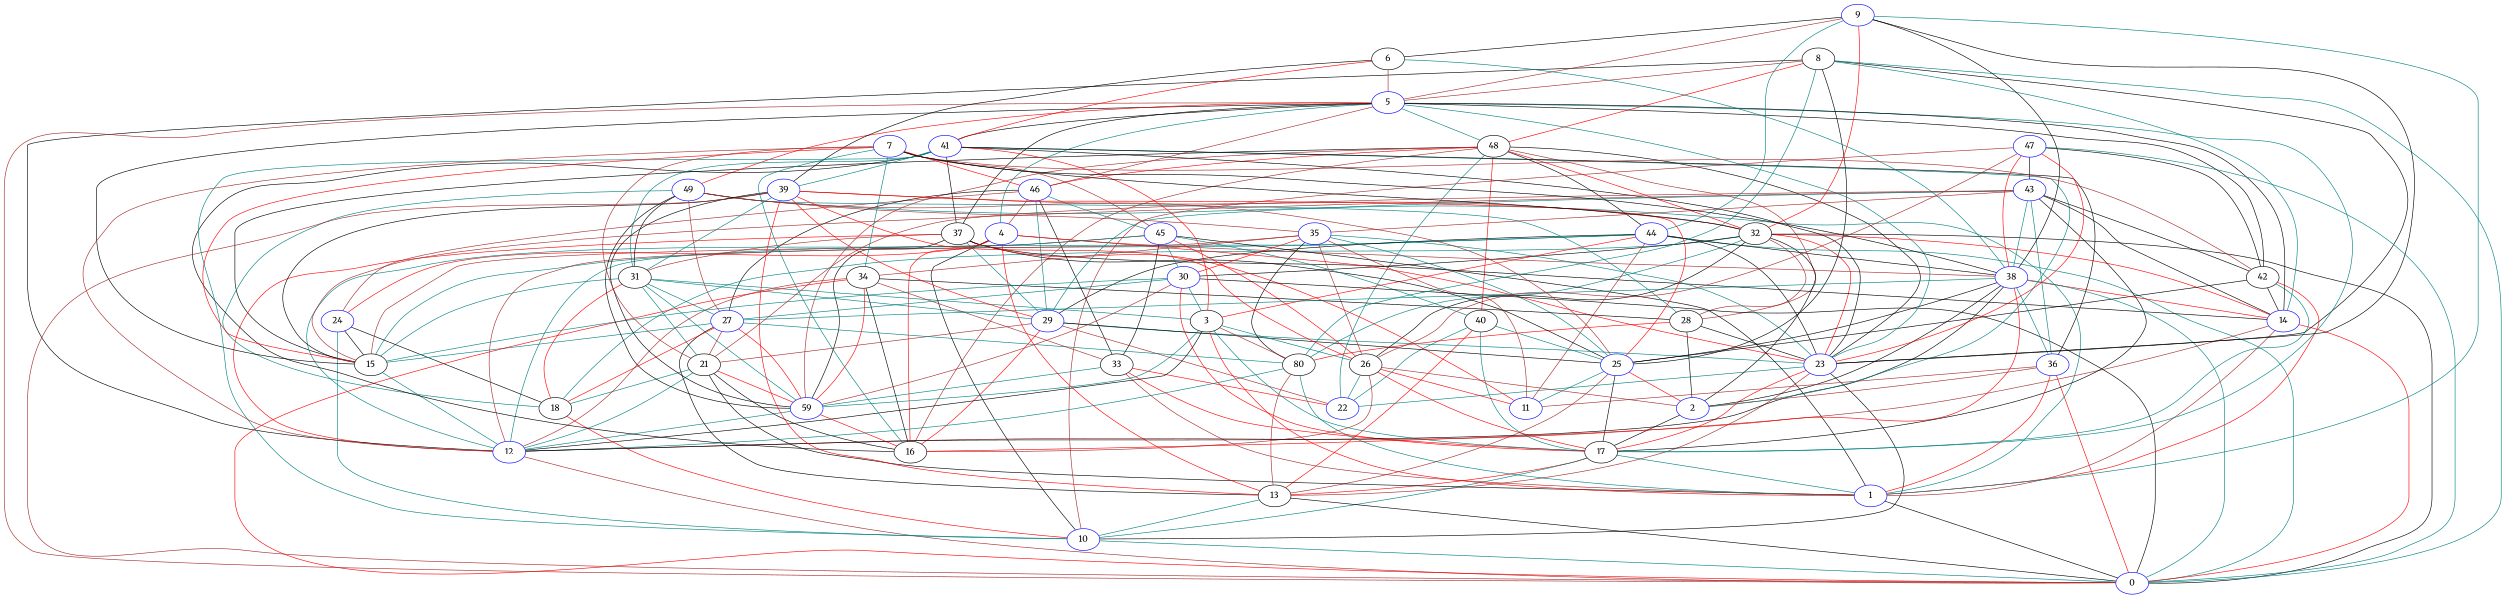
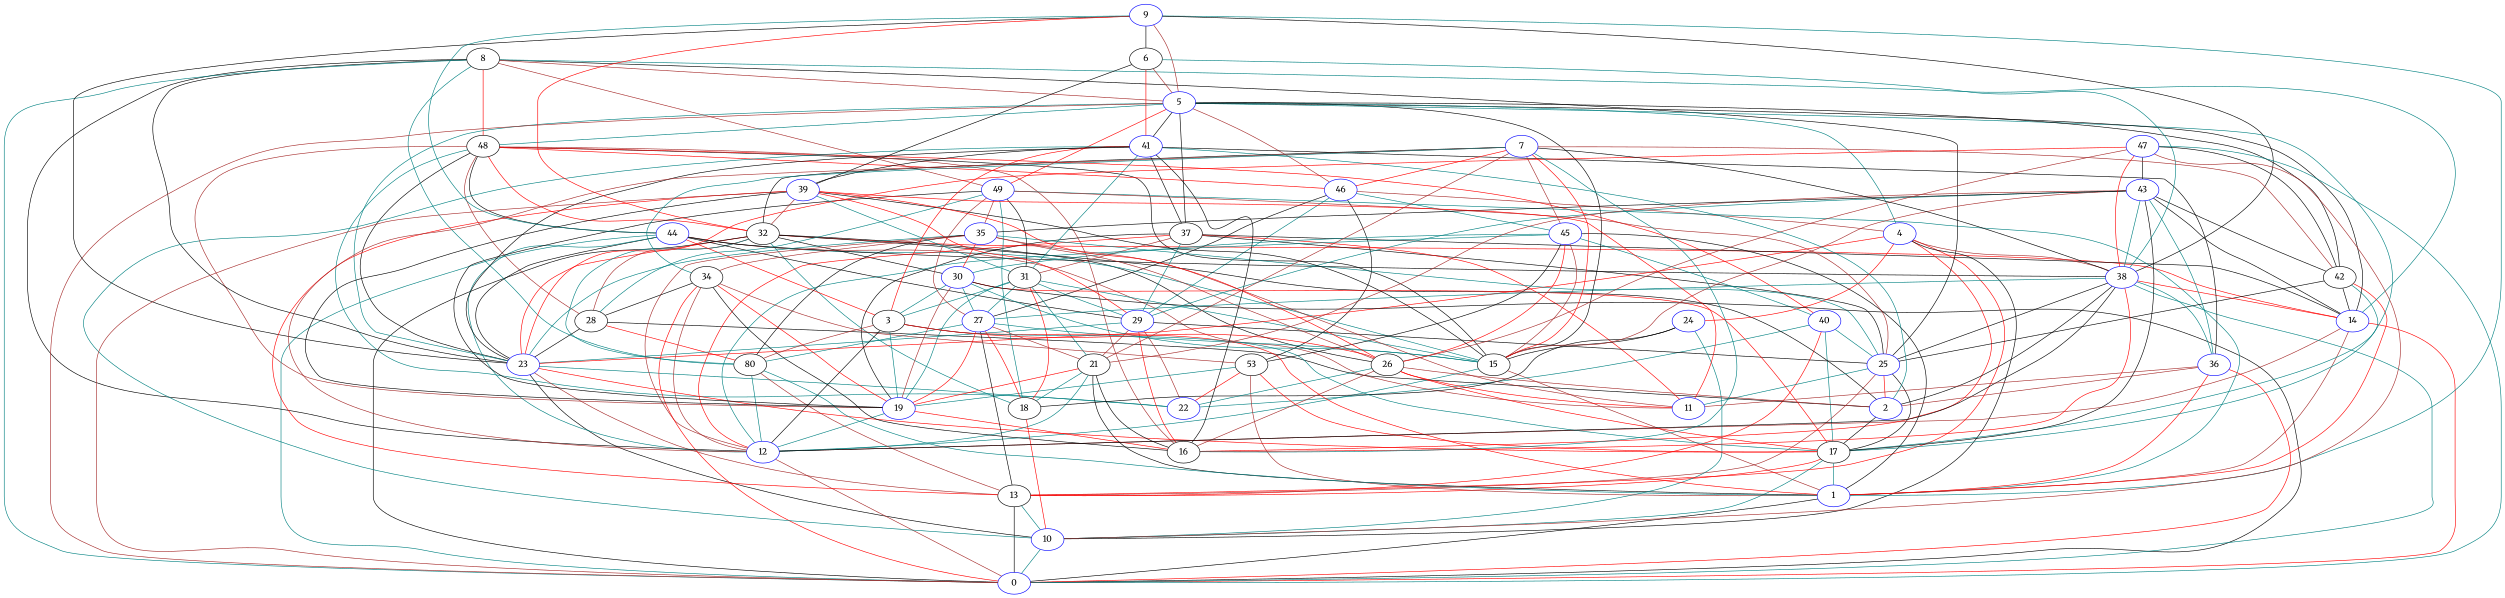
edge "8" -- "49": added
edge "41" -- "39": color teal -> black
edge "39" -- "25": now "39" -- "11"
edge "43" -- "35": color brown -> black
edge "46" -- "24": removed
node "40": color black -> blue
edge "3" -- "26": color teal -> red
node "33": label "33" -> "53"
node "59": label "59" -> "19"
edge "15" -- "1": added
